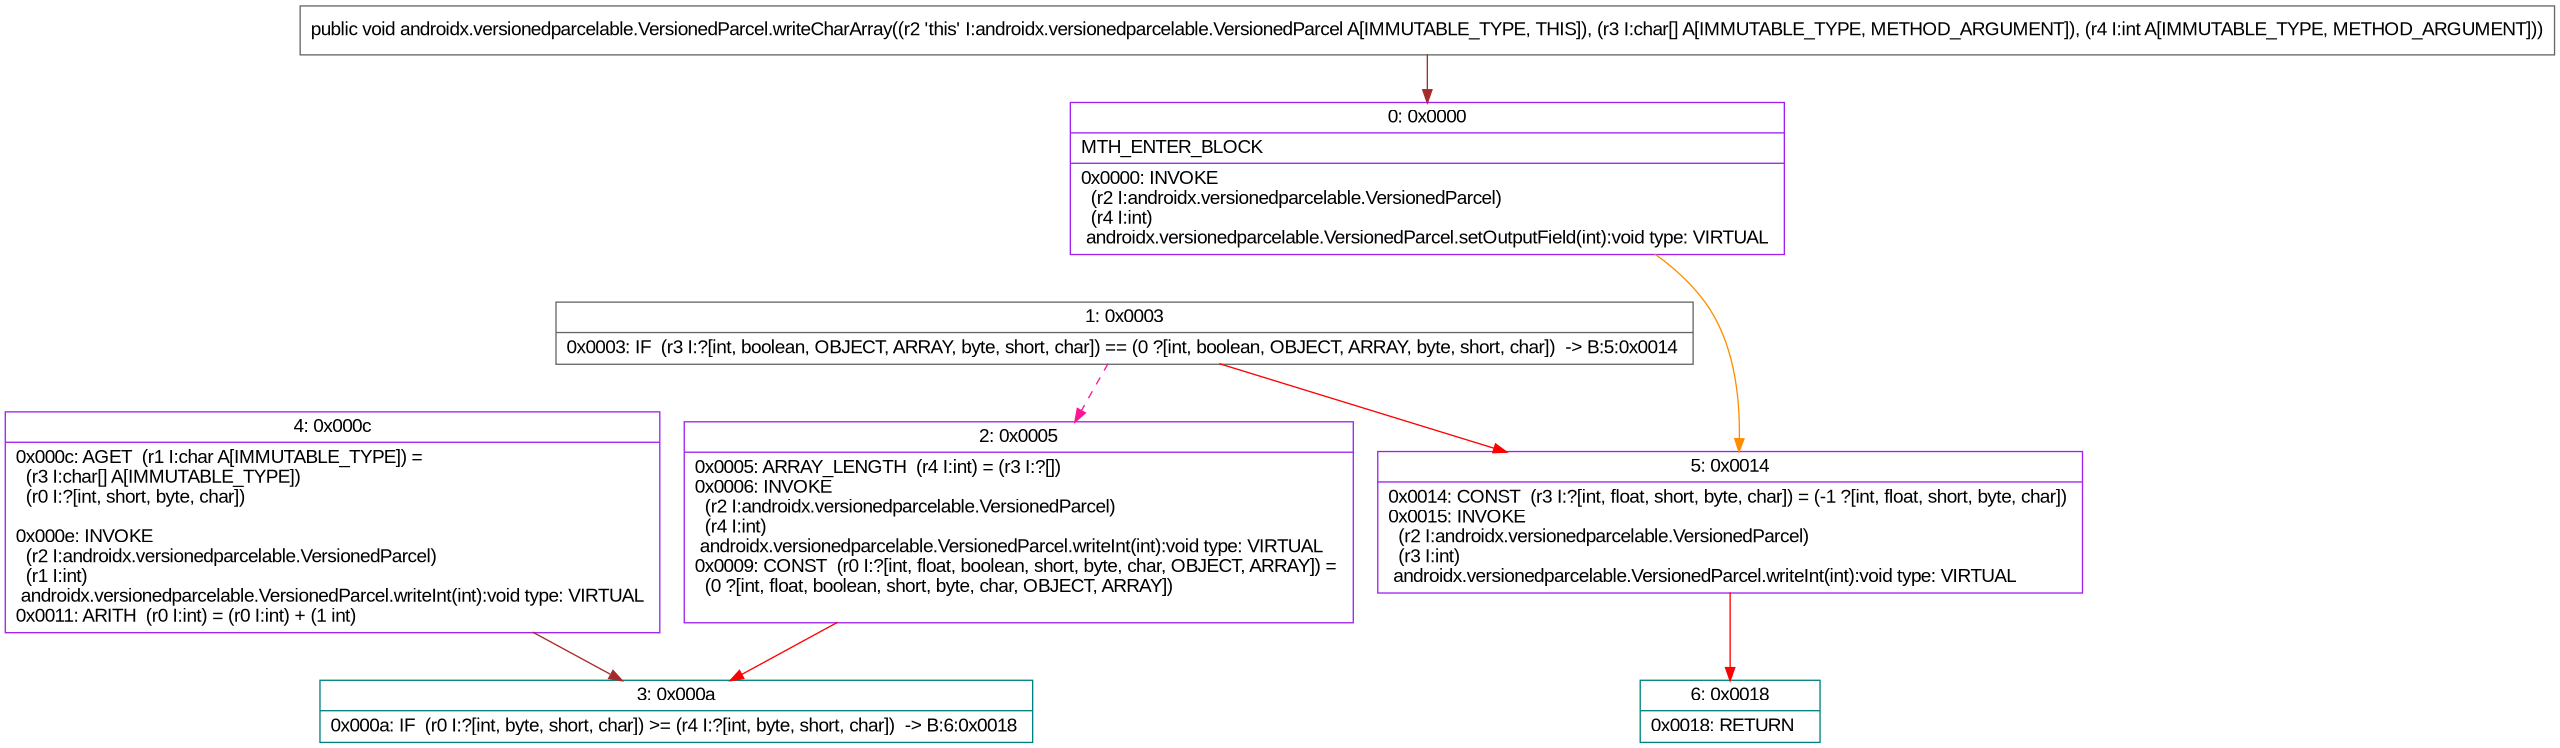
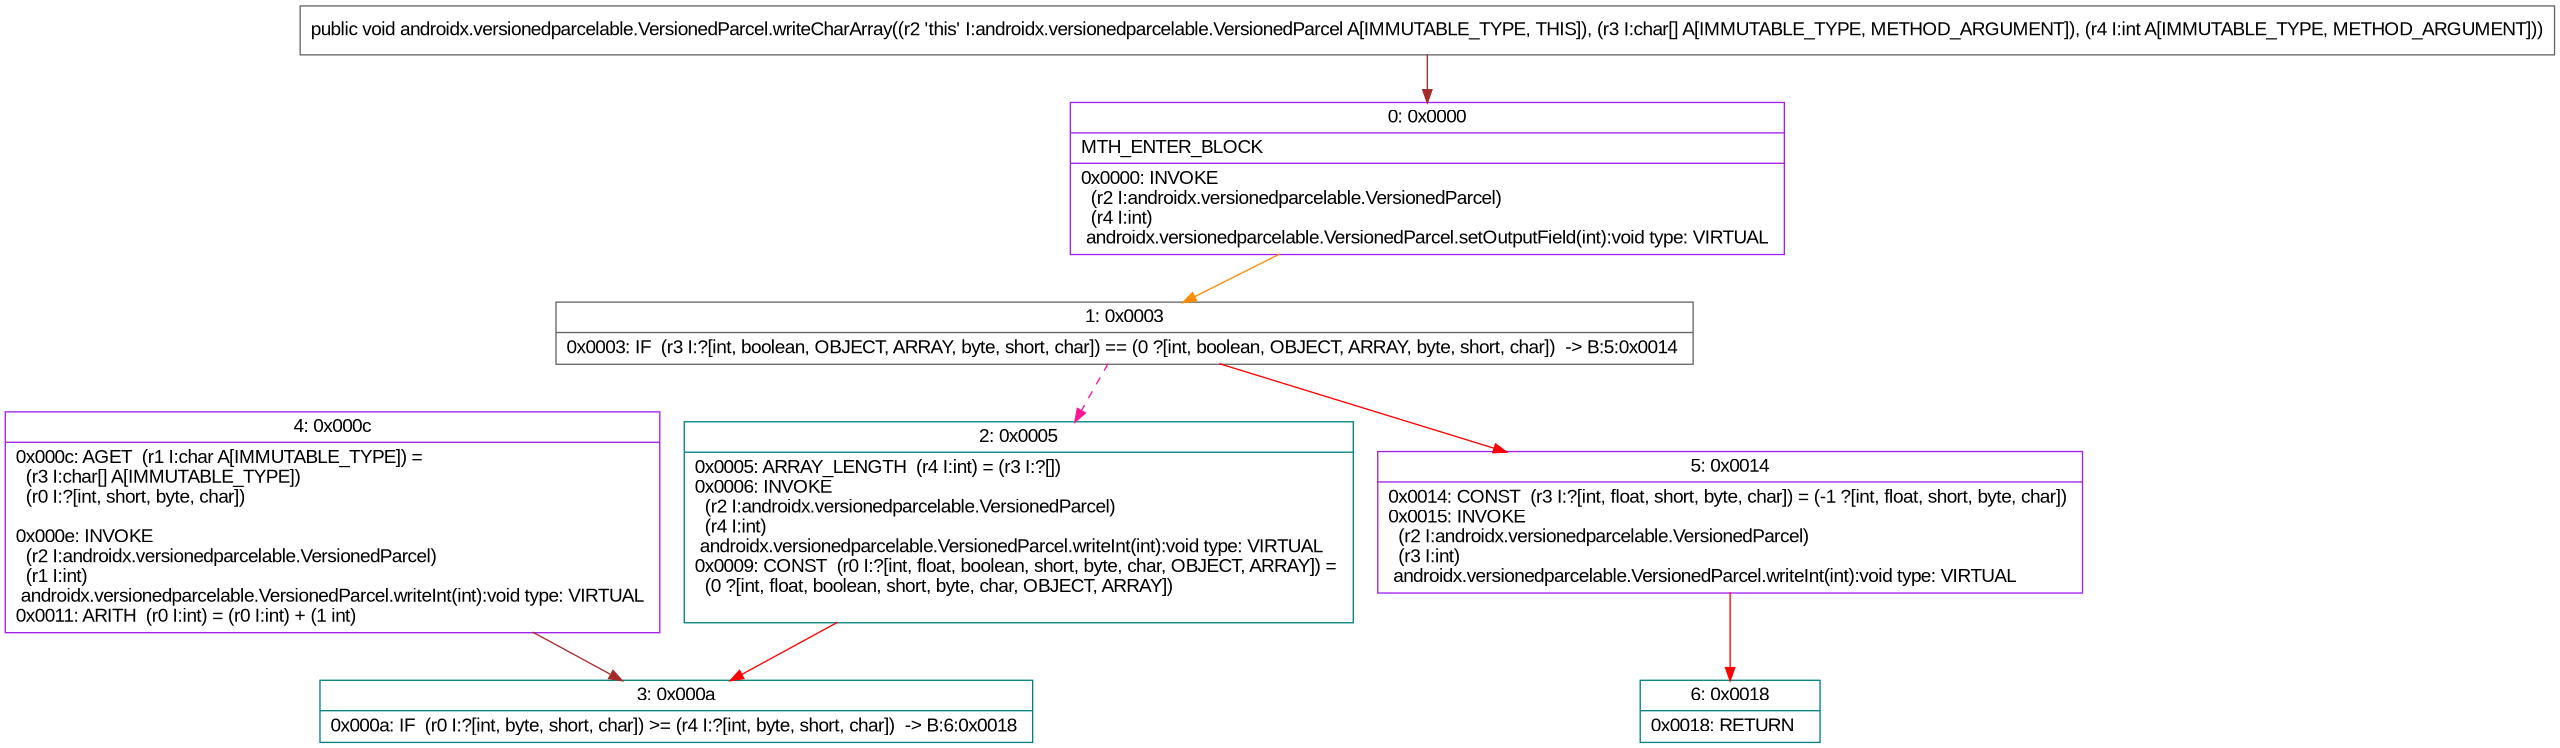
edge "0: 0x0000" -> "5: 0x0014": now "0: 0x0000" -> "1: 0x0003"
node "2: 0x0005": color purple -> teal
